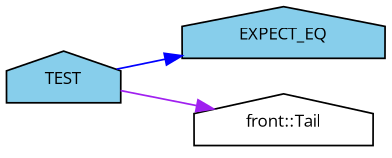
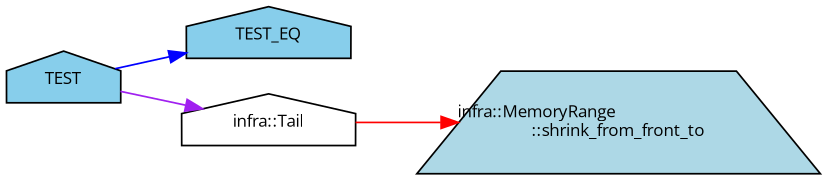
node "EXPECT_EQ": label "EXPECT_EQ" -> "TEST_EQ"
node "front::Tail": label "front::Tail" -> "infra::Tail"
node "infra::MemoryRange ::shrink_from_front_to": added
